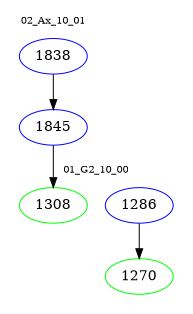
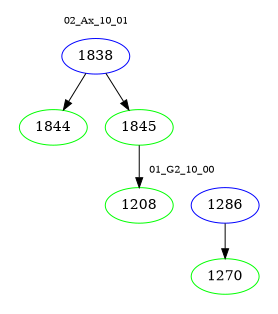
node "1845": color blue -> green
node "1844": added
node "1308": label "1308" -> "1208"
